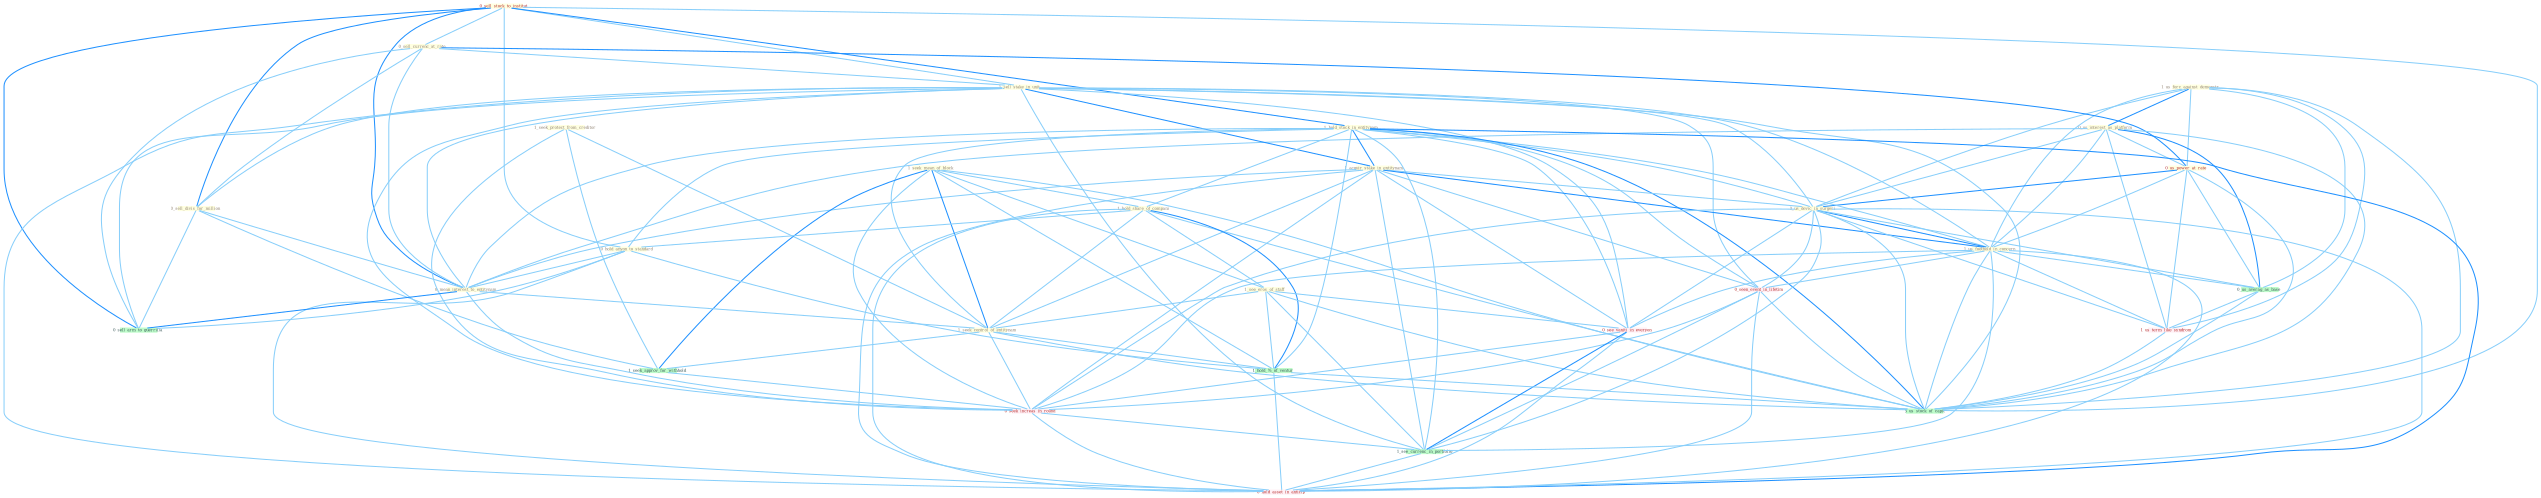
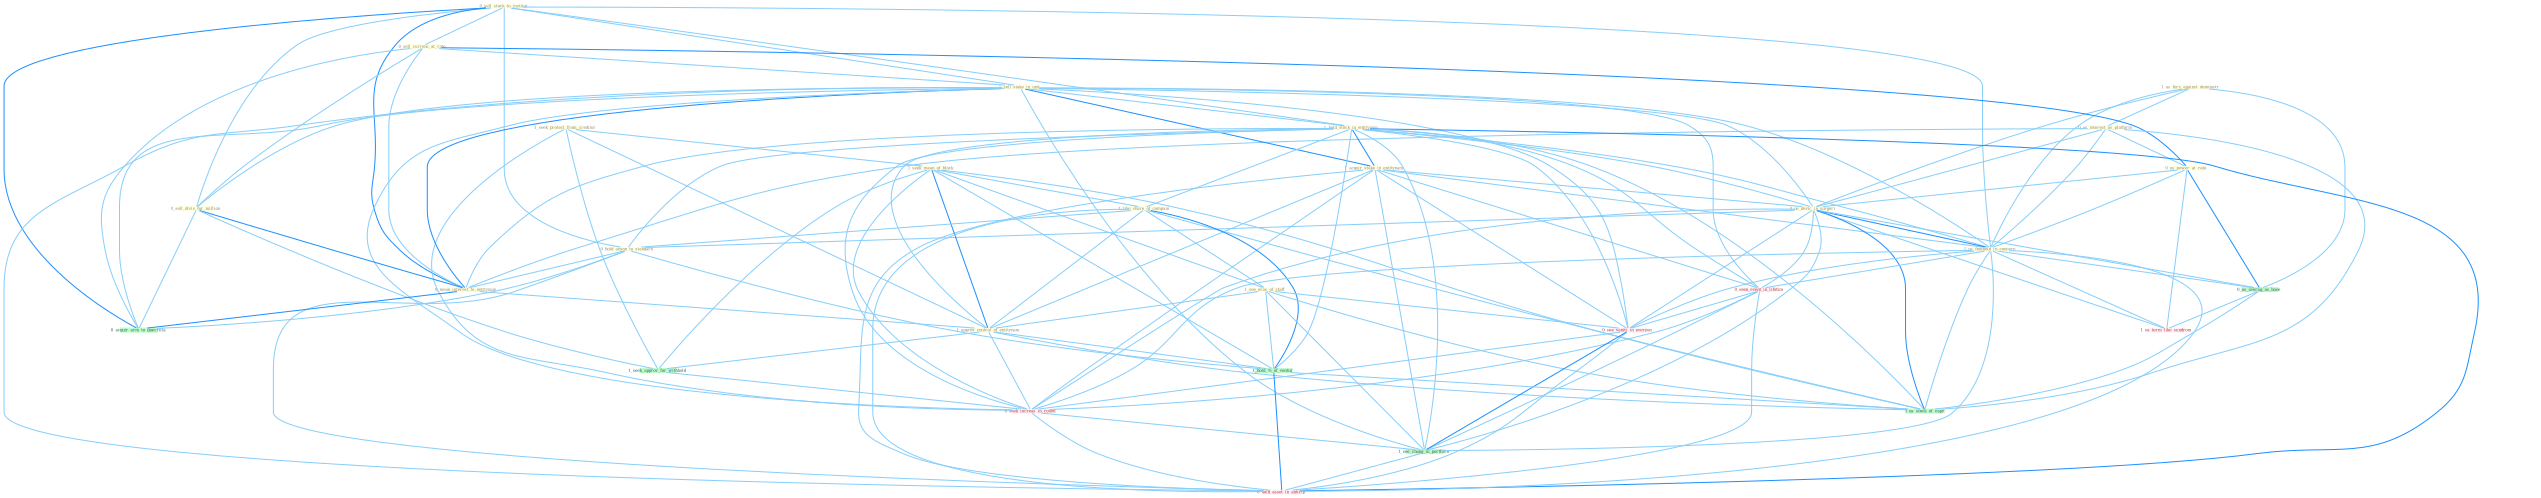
node "0_sell_stock_to_institut": fontcolor #b22222 -> #8b7d6b
edge "0_sell_stock_to_institut" -- "5_us_stock_of_capit": now "0_sell_stock_to_institut" -- "1_us_foothold_in_concern"
edge "0_sell_stock_to_institut" -- "0_sell_divis_for_million": color #1e90ff -> #87cefa
edge "0_sell_stock_to_institut" -- "1_hold_stock_in_entitynam": color #1e90ff -> #87cefa
edge "1_us_forc_against_demonstr" -- "0_us_interest_as_platform": color #1e90ff -> #87cefa
edge "1_sell_stake_in_unit" -- "0_mean_interest_to_entitynam": color #87cefa -> #1e90ff
edge "1_us_forc_against_demonstr" -- "0_us_power_at_rate": removed
edge "1_seek_protect_from_creditor" -- "1_seek_mean_of_block": added
edge "1_sell_stake_in_unit" -- "5_us_stock_of_capit": now "1_sell_stake_in_unit" -- "1_hold_stock_in_entitynam"
node "0_us_power_at_rate": fontcolor #b22222 -> #8b7d6b
edge "0_us_interest_as_platform" -- "0_us_averag_as_base": removed
edge "0_us_power_at_rate" -- "0_us_devic_in_surgeri": color #1e90ff -> #87cefa
edge "1_acquir_stake_in_entitynam" -- "0_mean_interest_to_entitynam": removed
edge "1_acquir_stake_in_entitynam" -- "1_us_foothold_in_concern": color #1e90ff -> #87cefa
node "1_hold_share_of_compani": label "1_hold_share_of_compani" -> "1_like_share_of_compani"
edge "0_us_power_at_rate" -- "0_us_averag_as_base": color #87cefa -> #1e90ff
edge "1_us_forc_against_demonstr" -- "1_us_term_like_syndrom": removed
edge "1_hold_stock_in_entitynam" -- "5_us_stock_of_capit": color #1e90ff -> #87cefa
edge "0_us_interest_as_platform" -- "1_us_term_like_syndrom": removed
edge "1_seek_mean_of_block" -- "1_seek_approv_for_withhold": color #1e90ff -> #87cefa
edge "0_sell_divis_for_million" -- "0_mean_interest_to_entitynam": color #87cefa -> #1e90ff
edge "0_us_devic_in_surgeri" -- "5_us_stock_of_capit": color #87cefa -> #1e90ff
node "0_sell_arm_to_guerrilla": label "0_sell_arm_to_guerrilla" -> "0_acquir_arm_to_guerrilla"
node "1_seek_control_of_entitynam": label "1_seek_control_of_entitynam" -> "1_approv_control_of_entitynam"
edge "0_us_power_at_rate" -- "5_us_stock_of_capit": removed
edge "0_seen_event_in_lifetim" -- "5_us_stock_of_capit": now "0_seen_event_in_lifetim" -- "0_see_vaniti_in_everyon"
edge "1_us_forc_against_demonstr" -- "5_us_stock_of_capit": removed
edge "1_us_term_like_syndrom" -- "5_us_stock_of_capit": removed
edge "0_mean_interest_to_entitynam" -- "0_seek_increas_in_round": now "1_hold_stock_in_entitynam" -- "0_seek_increas_in_round"
edge "1_hold_%_of_ventur" -- "0_hold_asset_in_anticip": color #87cefa -> #1e90ff
edge "0_us_devic_in_surgeri" -- "0_hold_asset_in_anticip": now "0_us_devic_in_surgeri" -- "0_hold_anyon_to_standard"
node "1_see_currenc_in_portfolio": label "1_see_currenc_in_portfolio" -> "1_see_chang_in_portfolio"
